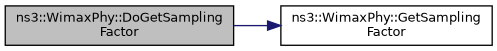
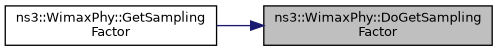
edge "ns3::WimaxPhy::DoGetSampling Factor" -> "ns3::WimaxPhy::GetSampling Factor": reversed
